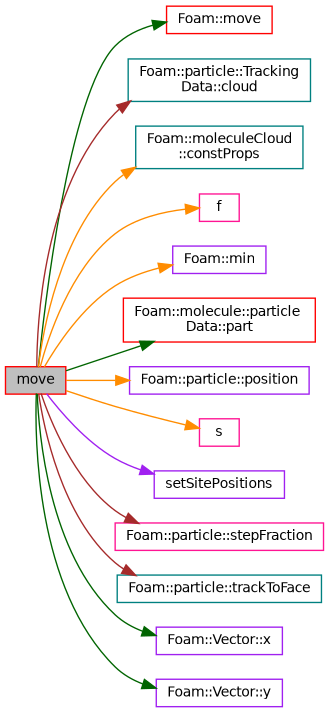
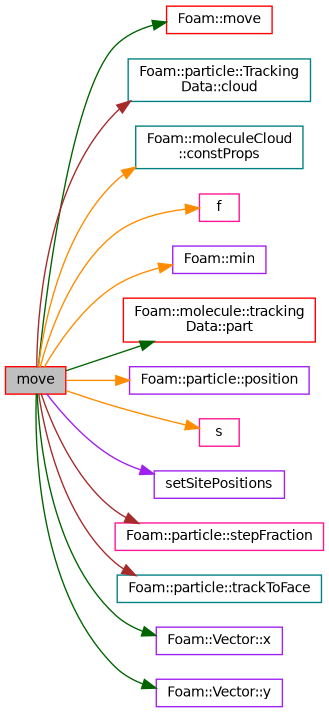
node "Foam::molecule::particle Data::part": label "Foam::molecule::particle Data::part" -> "Foam::molecule::tracking Data::part"
